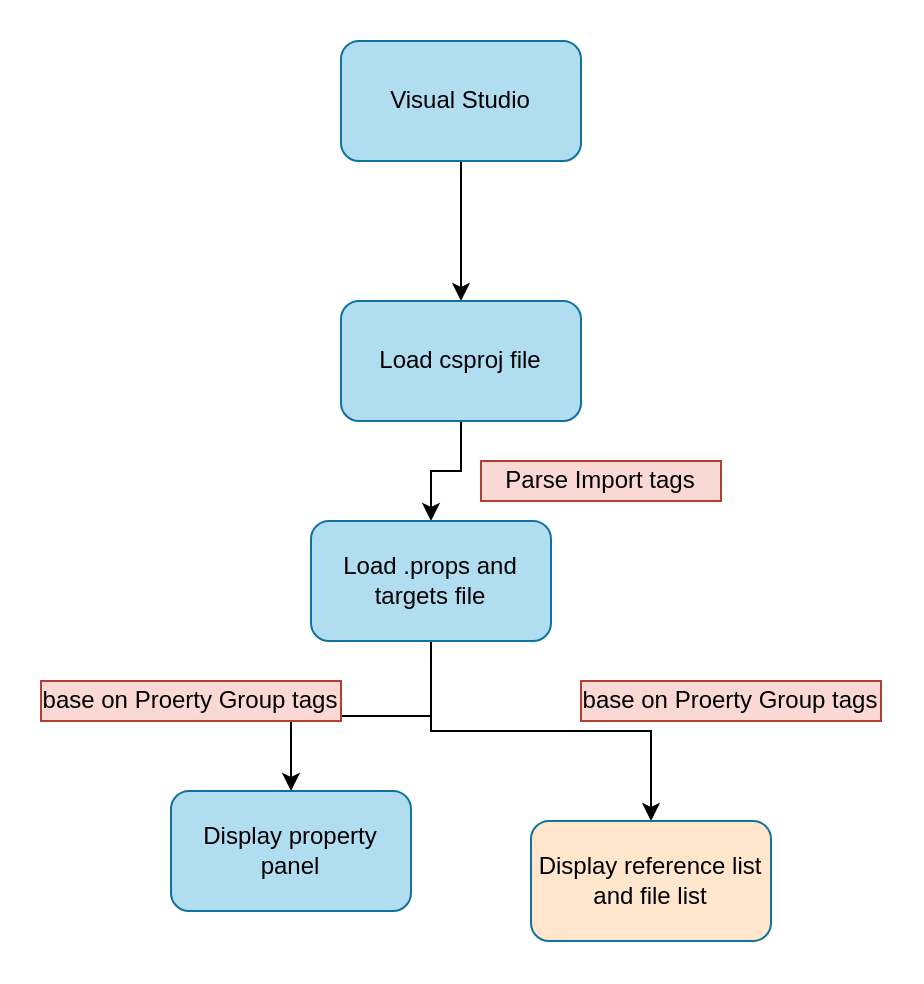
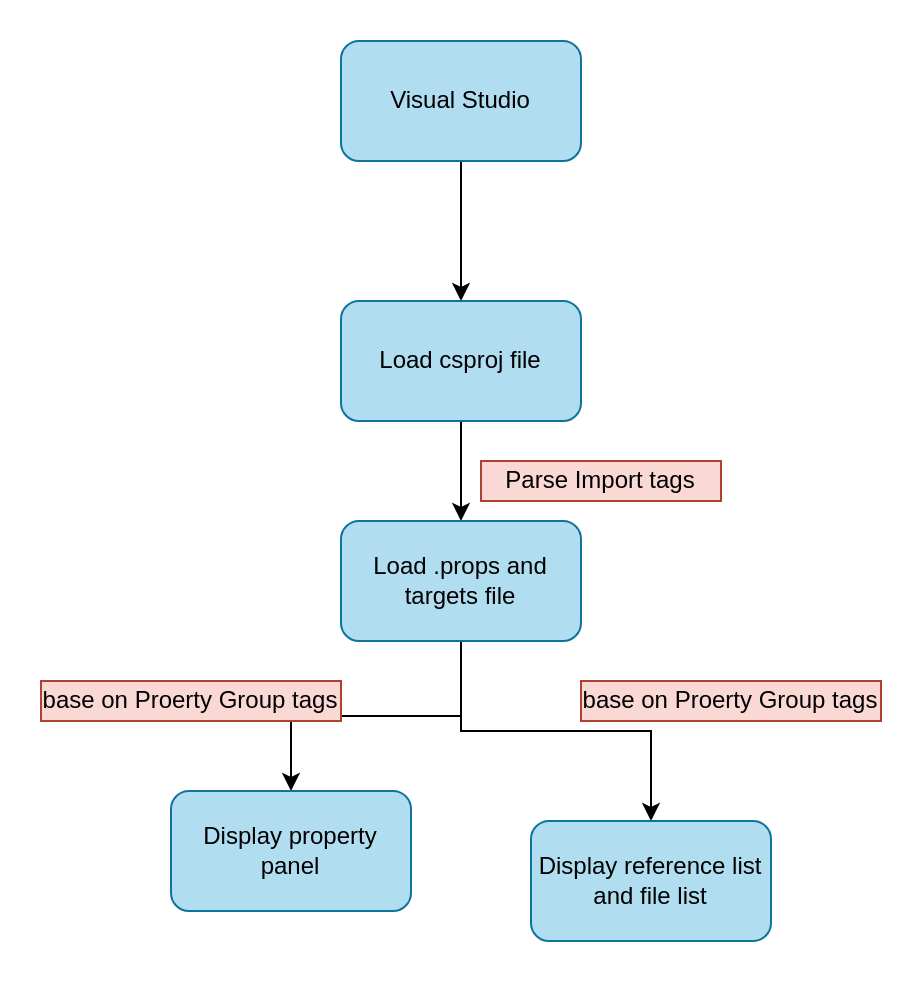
node "Load .props and targets file": moved (431, 581) -> (461, 581)
node "Display reference list and file list": fillcolor #ffe6cc -> #b1ddf0
